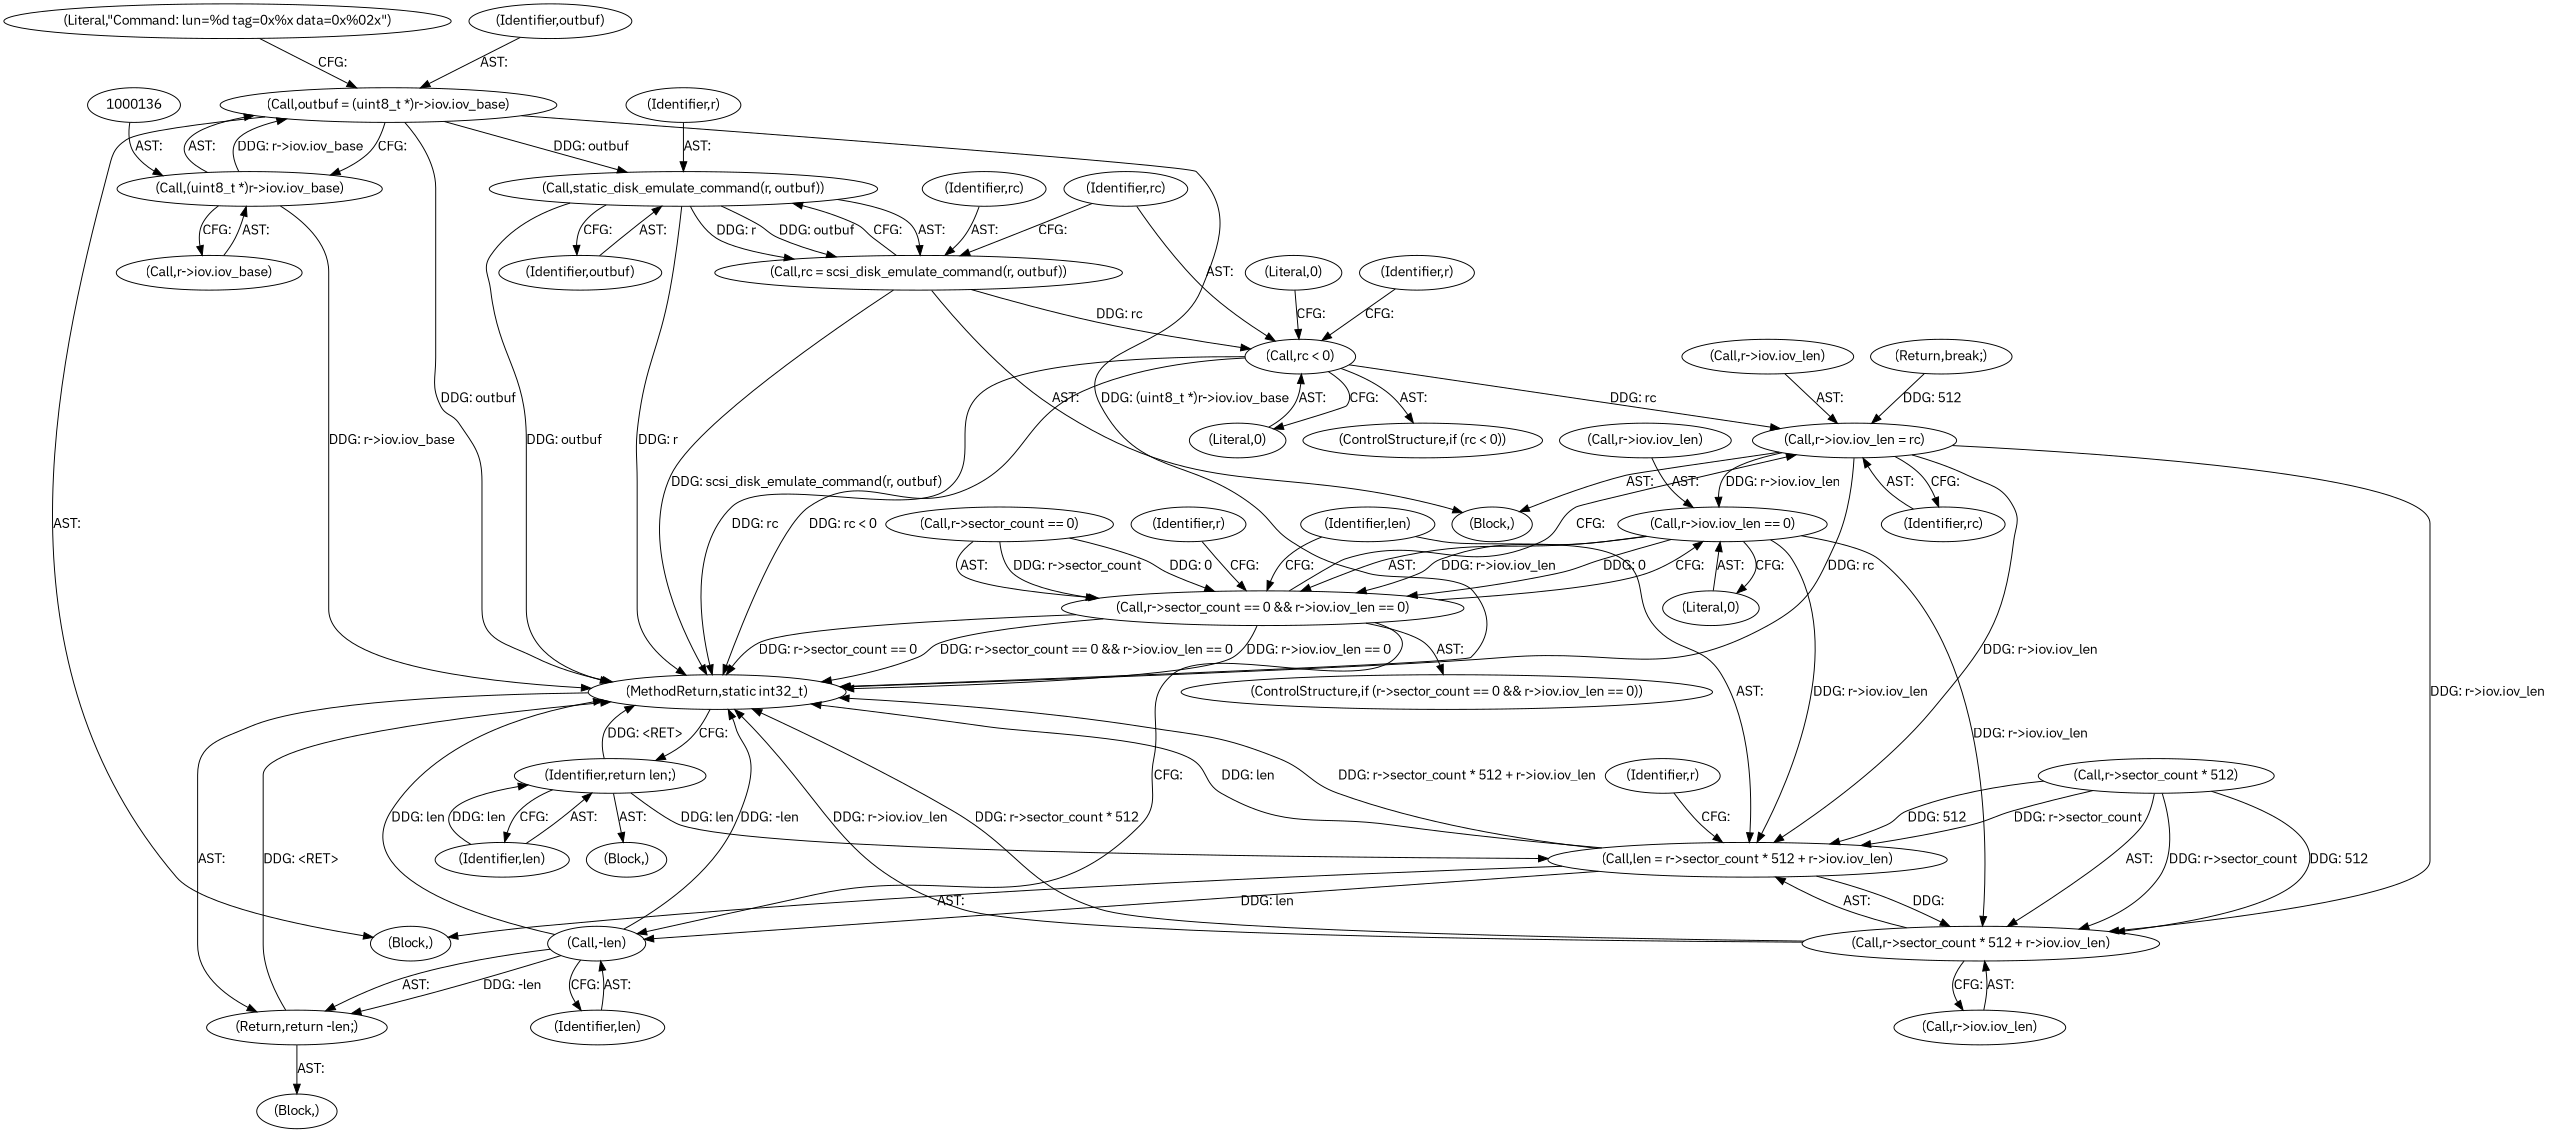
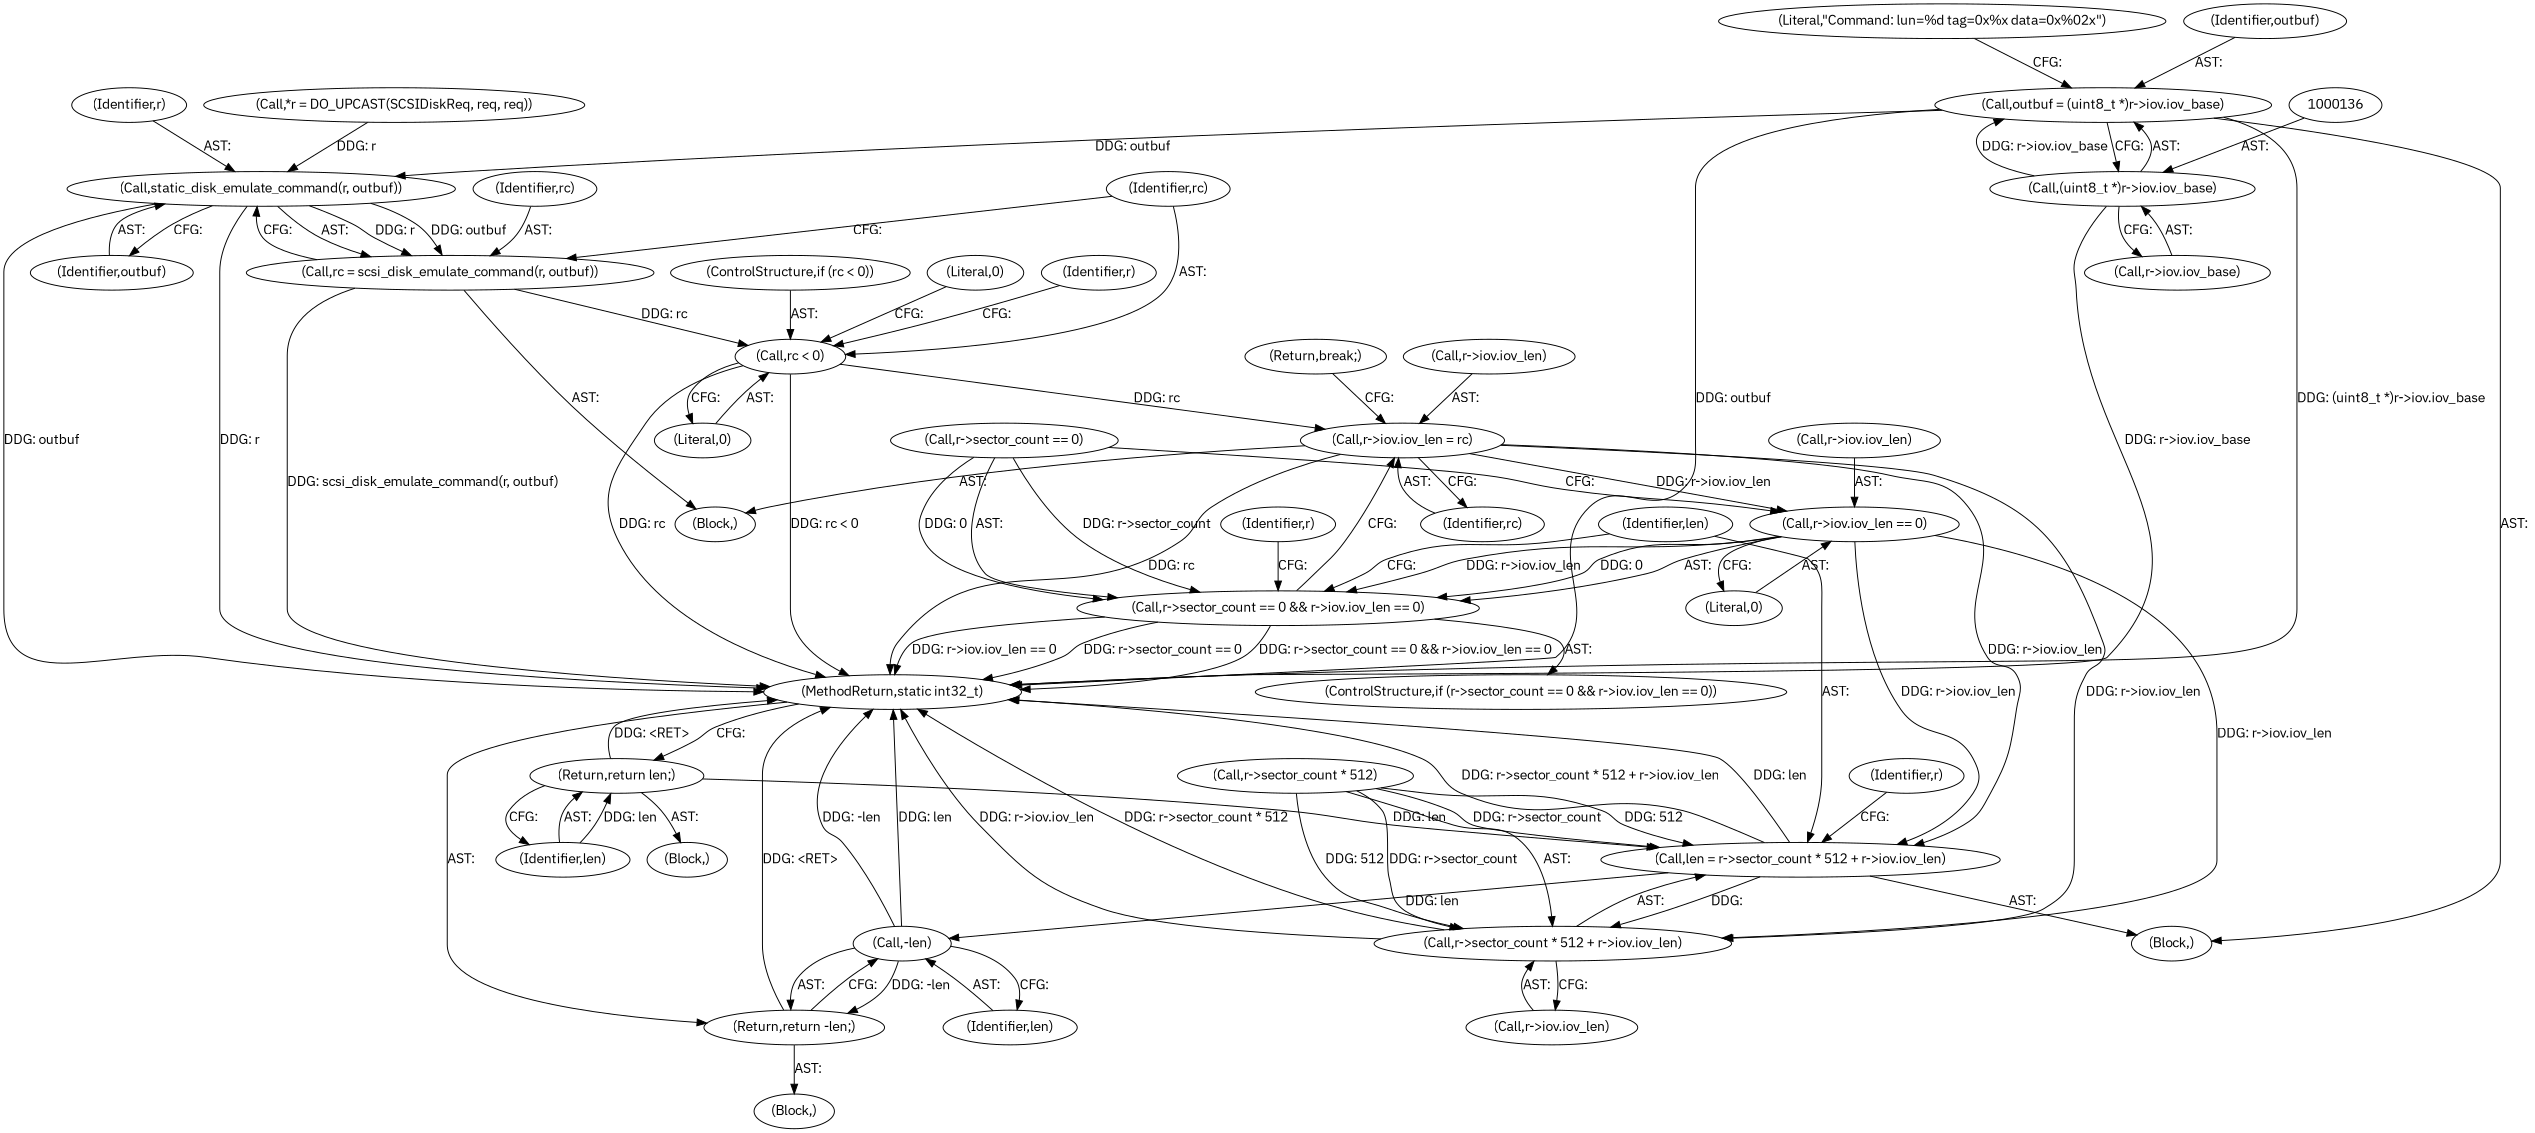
node "(Call,*r = DO_UPCAST(SCSIDiskReq, req, req))": added
edge "(Call,rc < 0)" -> "(ControlStructure,if (rc < 0))": reversed
edge "(Return,break;)" -> "(Call,r->iov.iov_len = rc)": label "DDG: 512" -> "CFG: "
edge "(Call,r->sector_count == 0 && r->iov.iov_len == 0)" -> "(Call,r->iov.iov_len == 0)": now "(Call,r->sector_count == 0)" -> "(Call,r->iov.iov_len == 0)"
node "(Identifier,return len;)": label "(Identifier,return len;)" -> "(Return,return len;)"
edge "(Call,r->sector_count == 0 && r->iov.iov_len == 0)" -> "(Call,-len)": now "(Return,return -len;)" -> "(Call,-len)"
